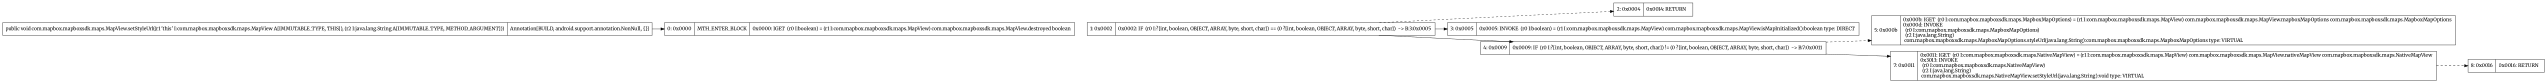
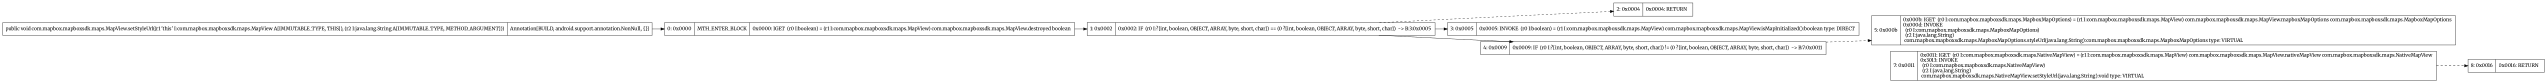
node "2: 0x0004": text "0x0014: RETURN" -> "0x0004: RETURN"
edge "0: 0x0000" -> "1: 0x0002": added
edge "4: 0x0009" -> "7: 0x0011": removed
